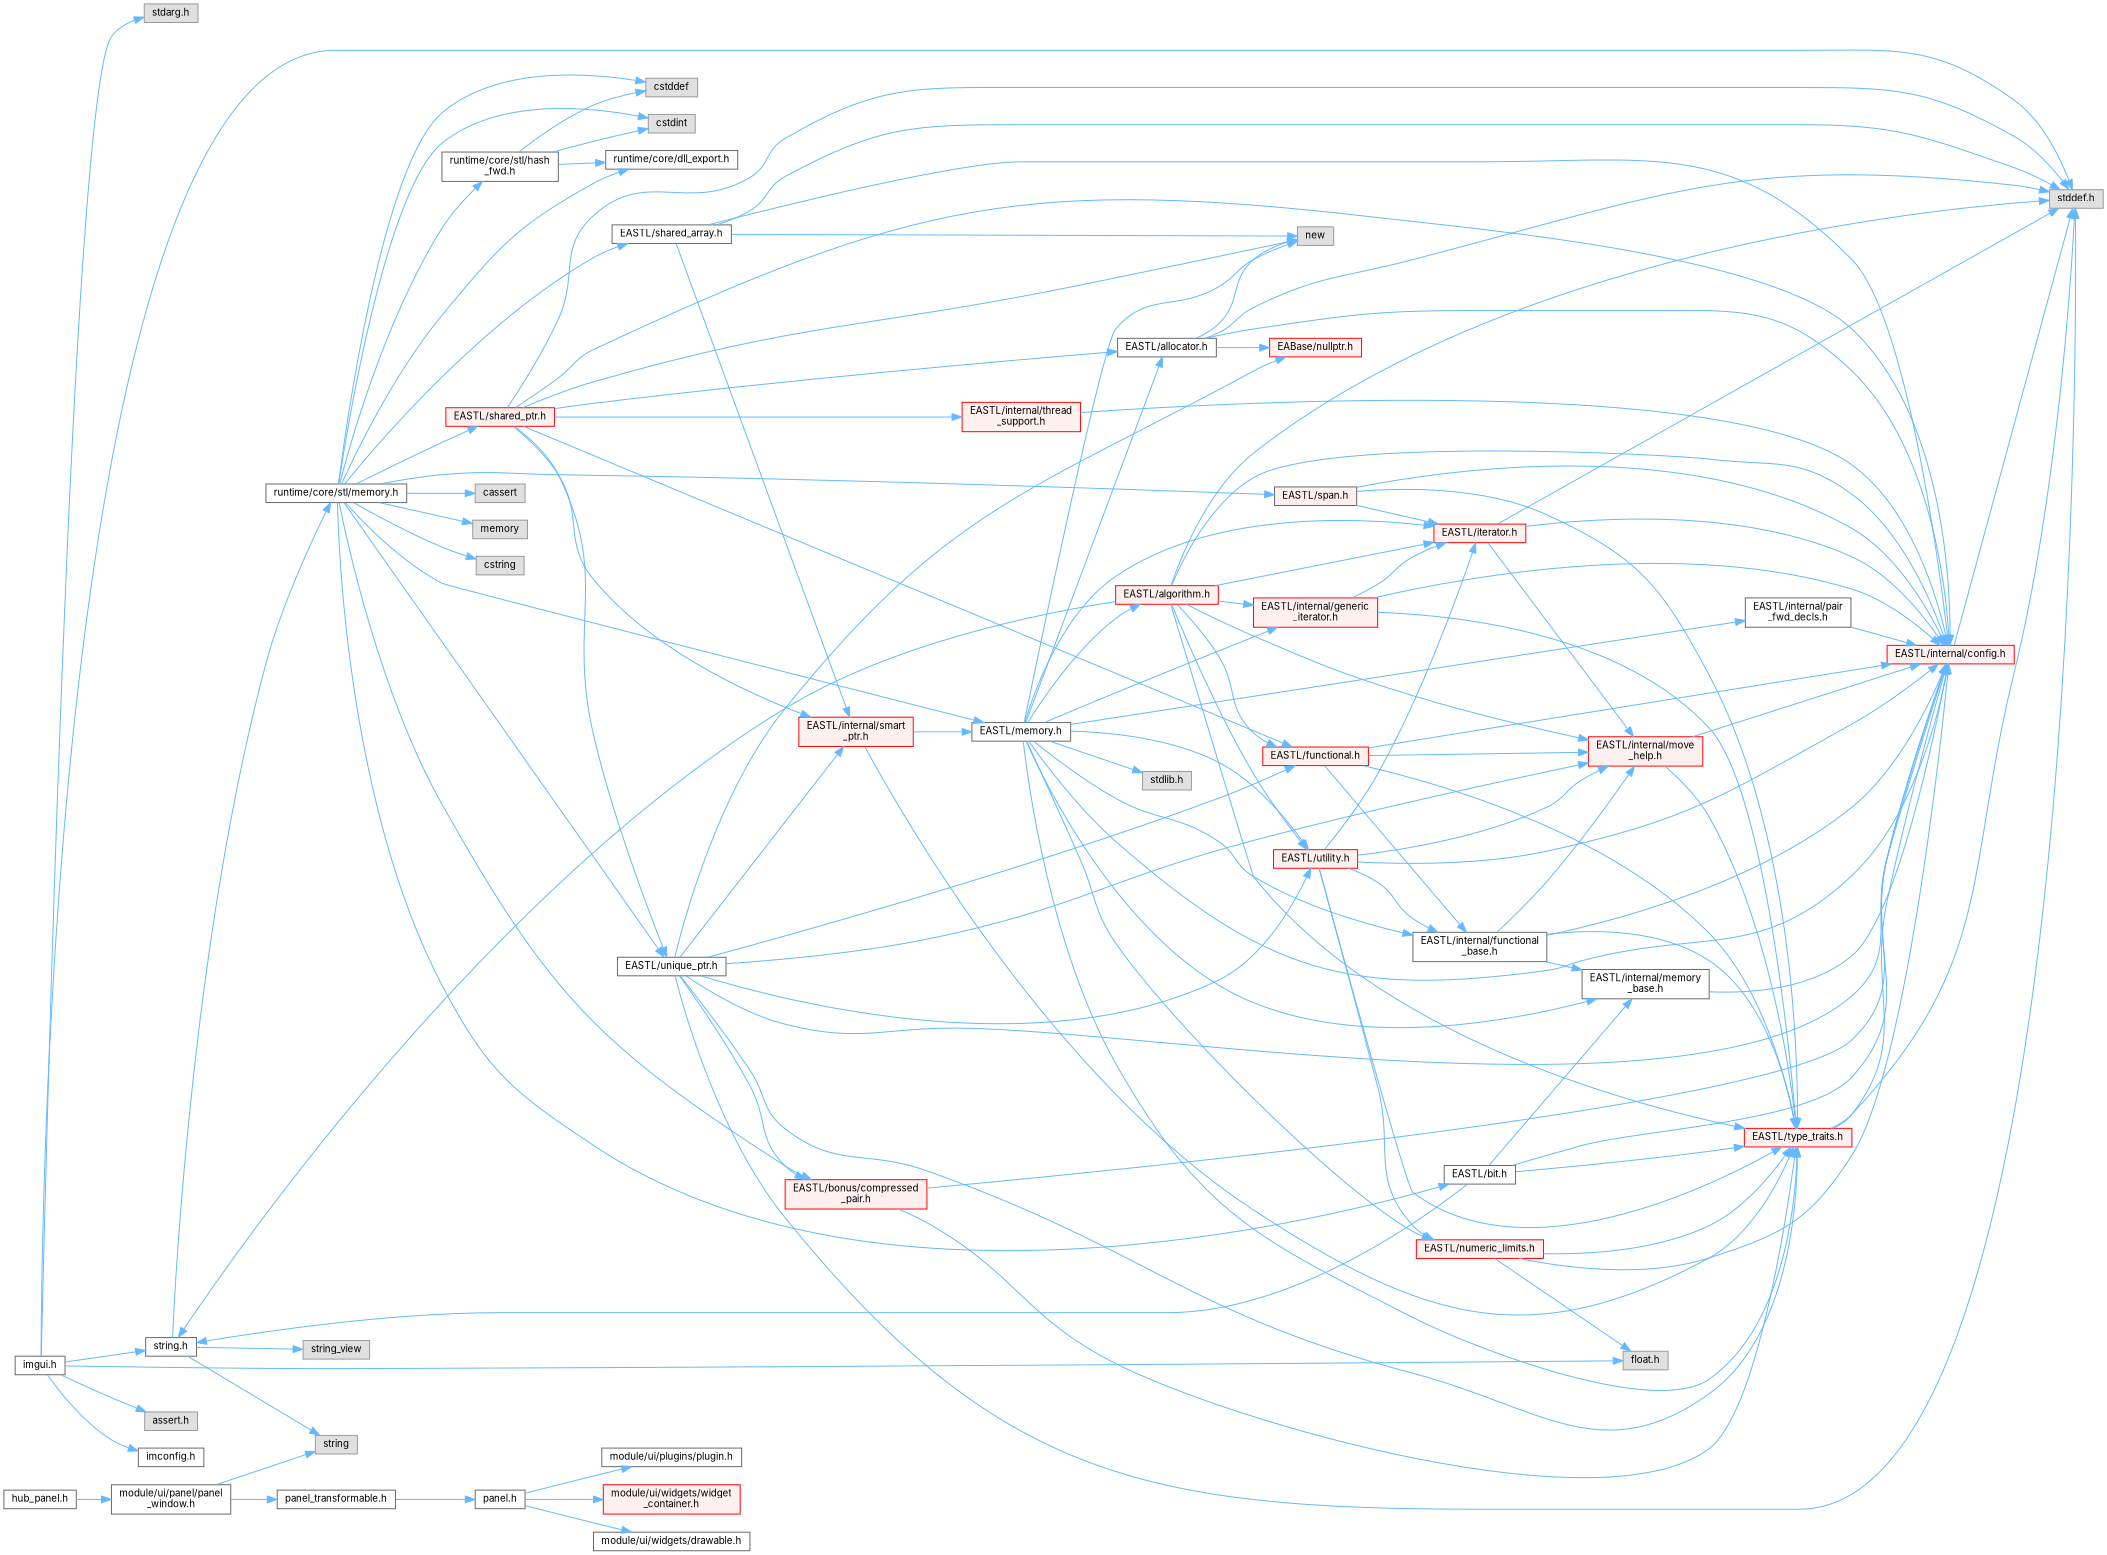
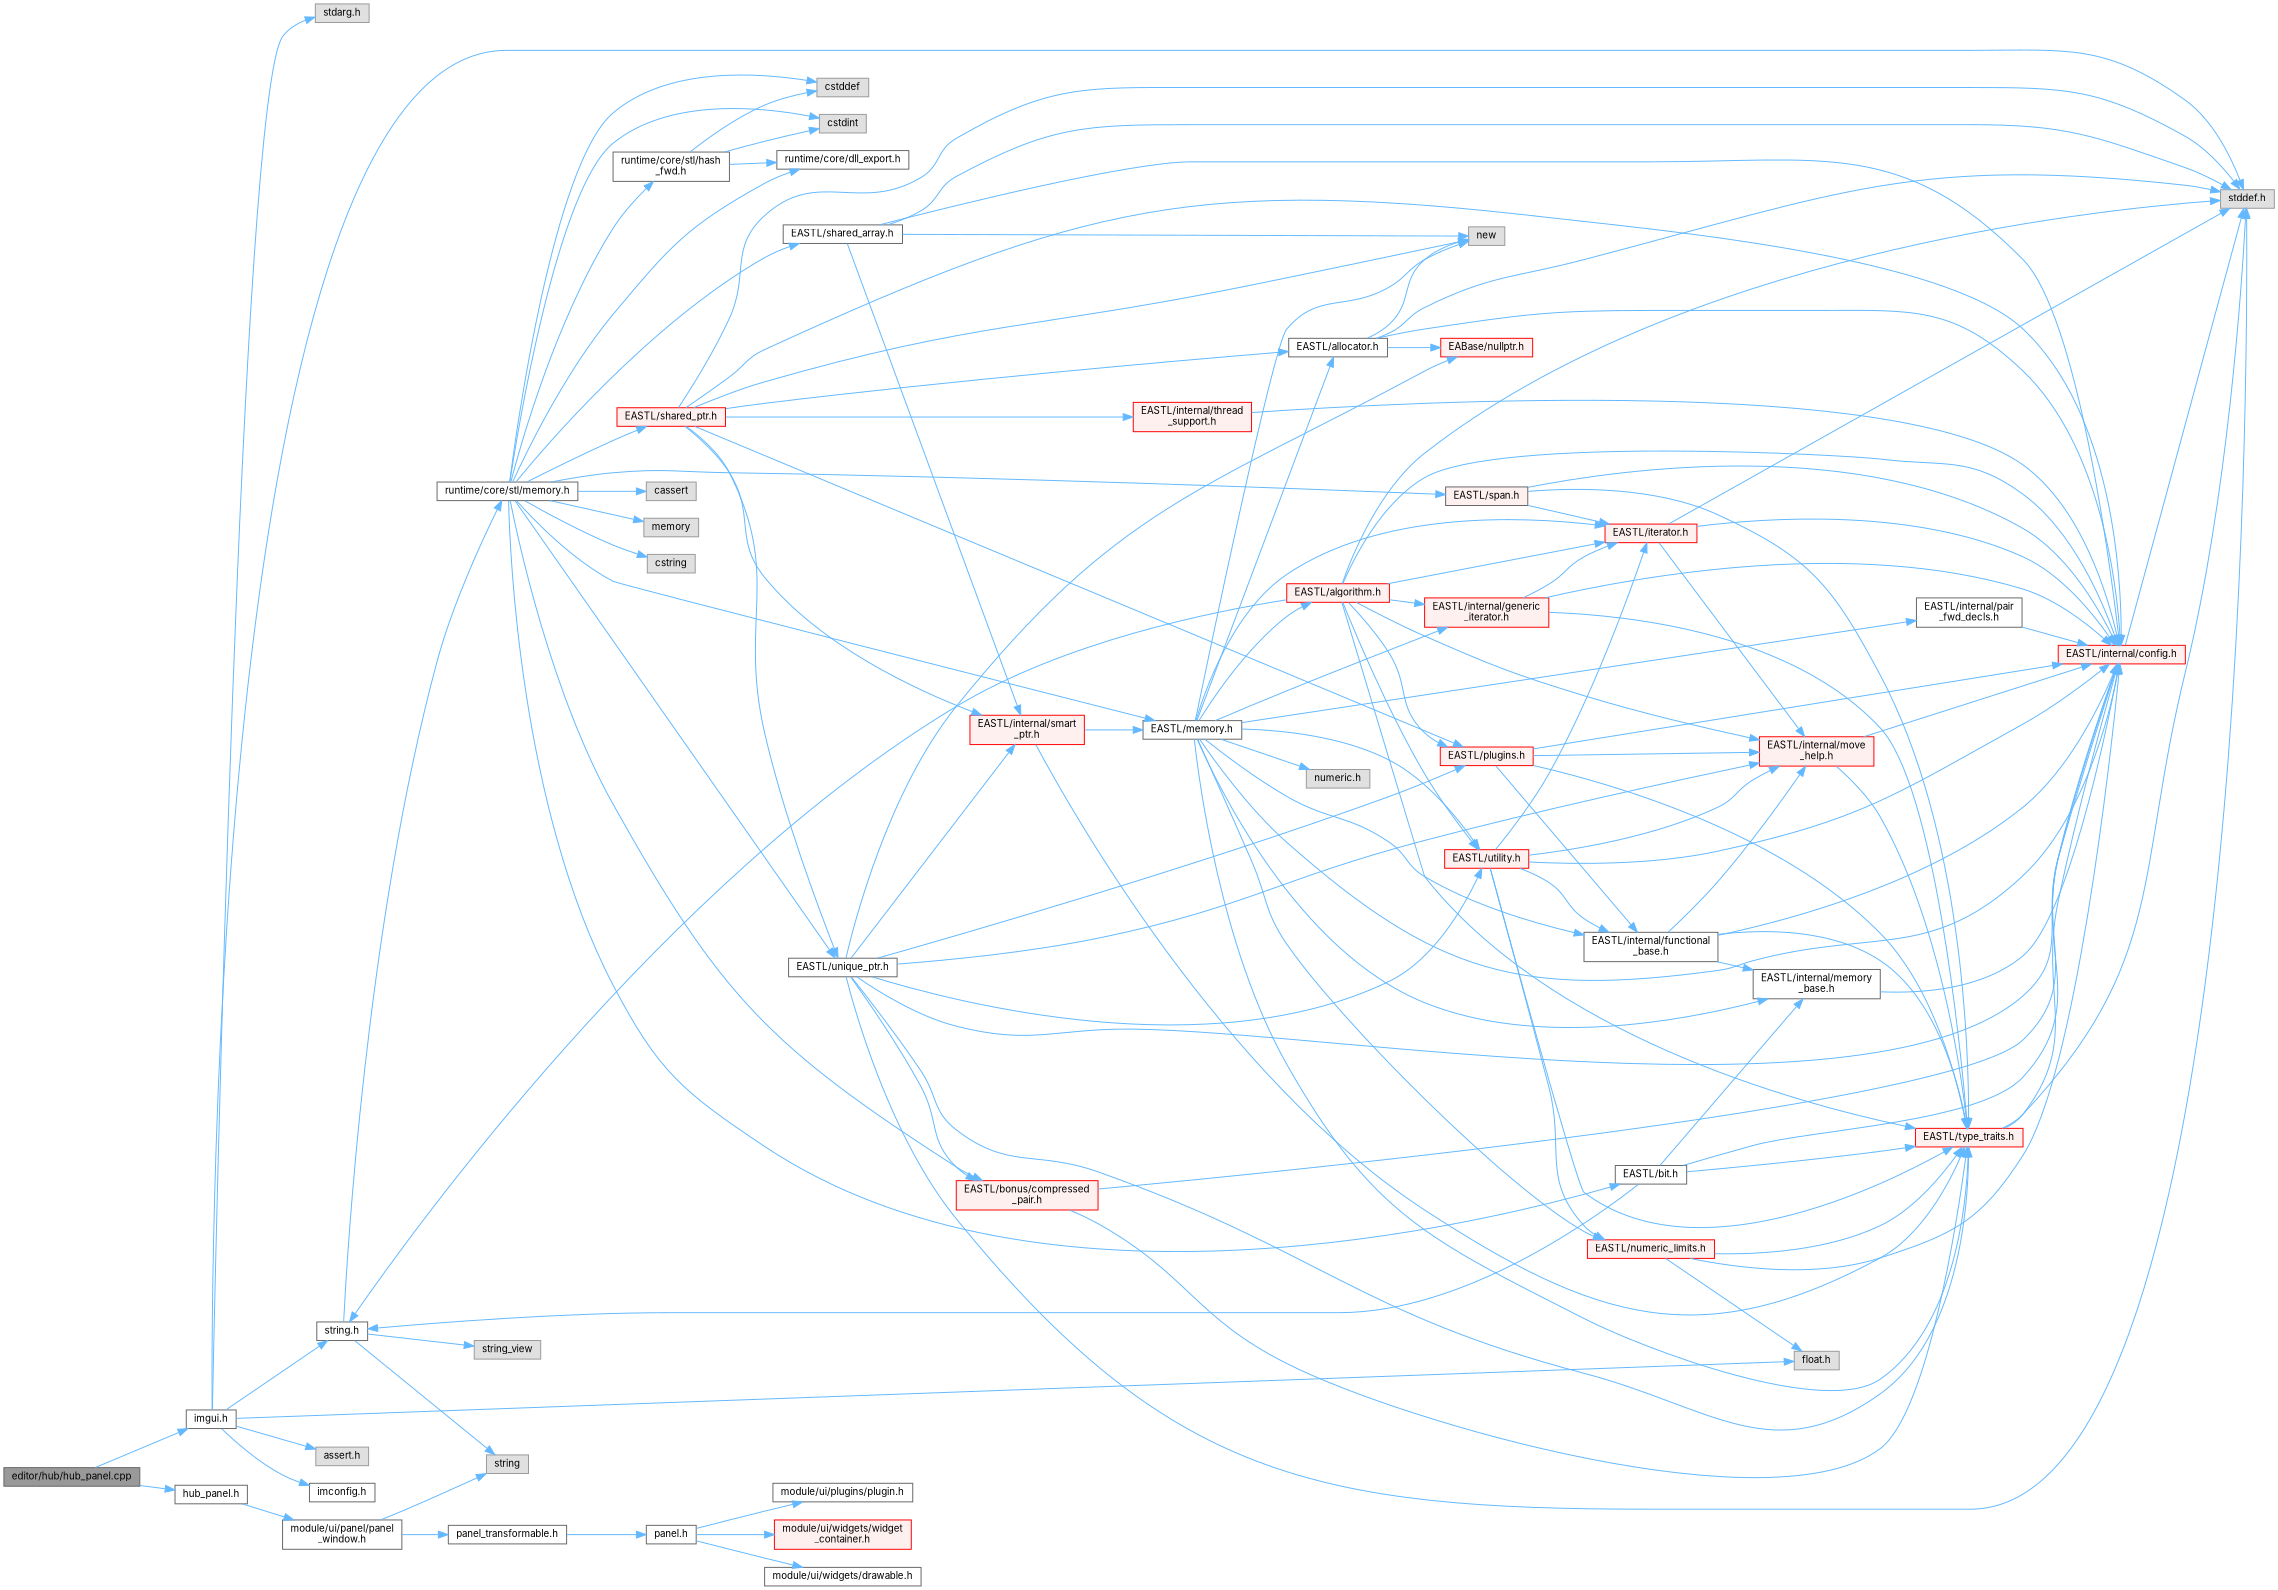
node "EASTL/functional.h": label "EASTL/functional.h" -> "EASTL/plugins.h"
node "stdlib.h": label "stdlib.h" -> "numeric.h"
node "editor/hub/hub_panel.cpp": added
